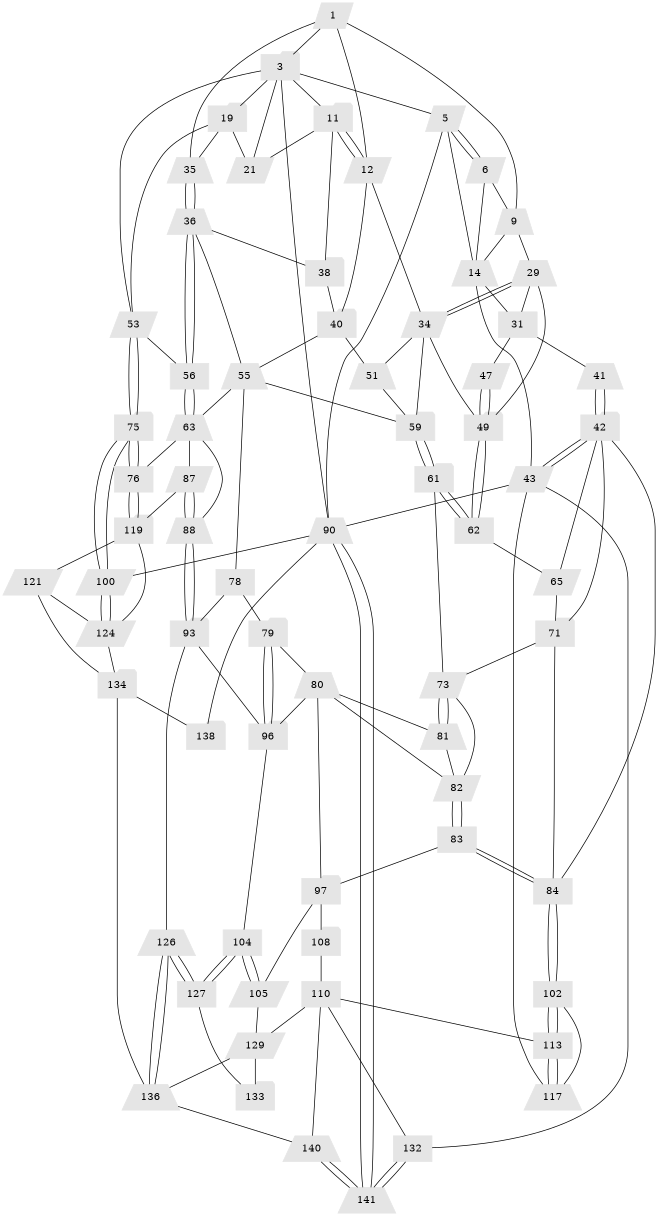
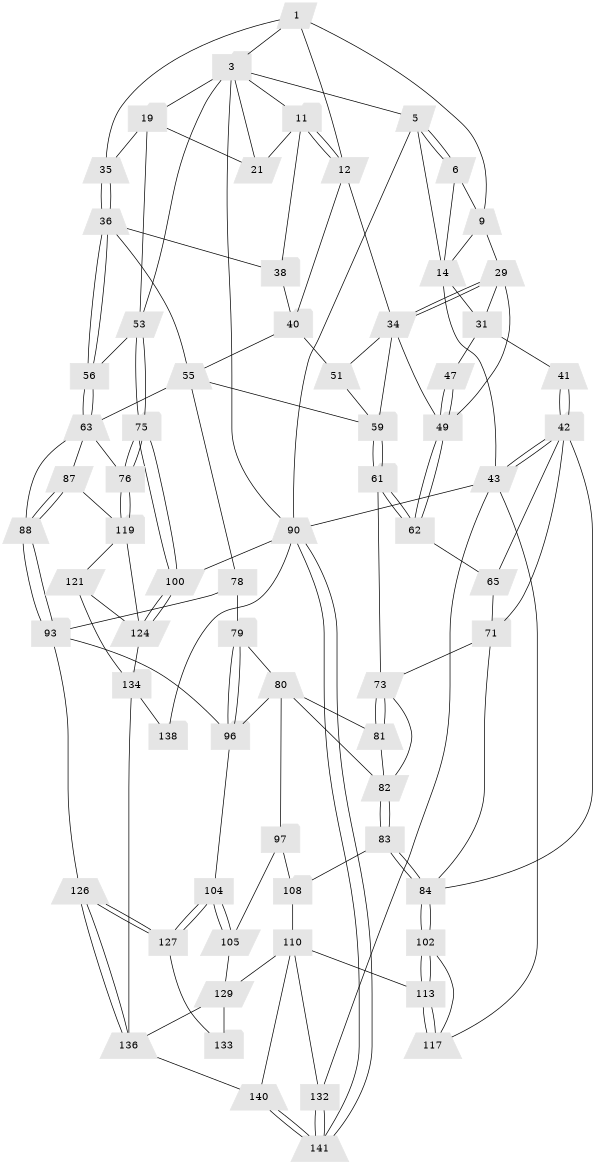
edge "83" -- "97": now "83" -- "108"
